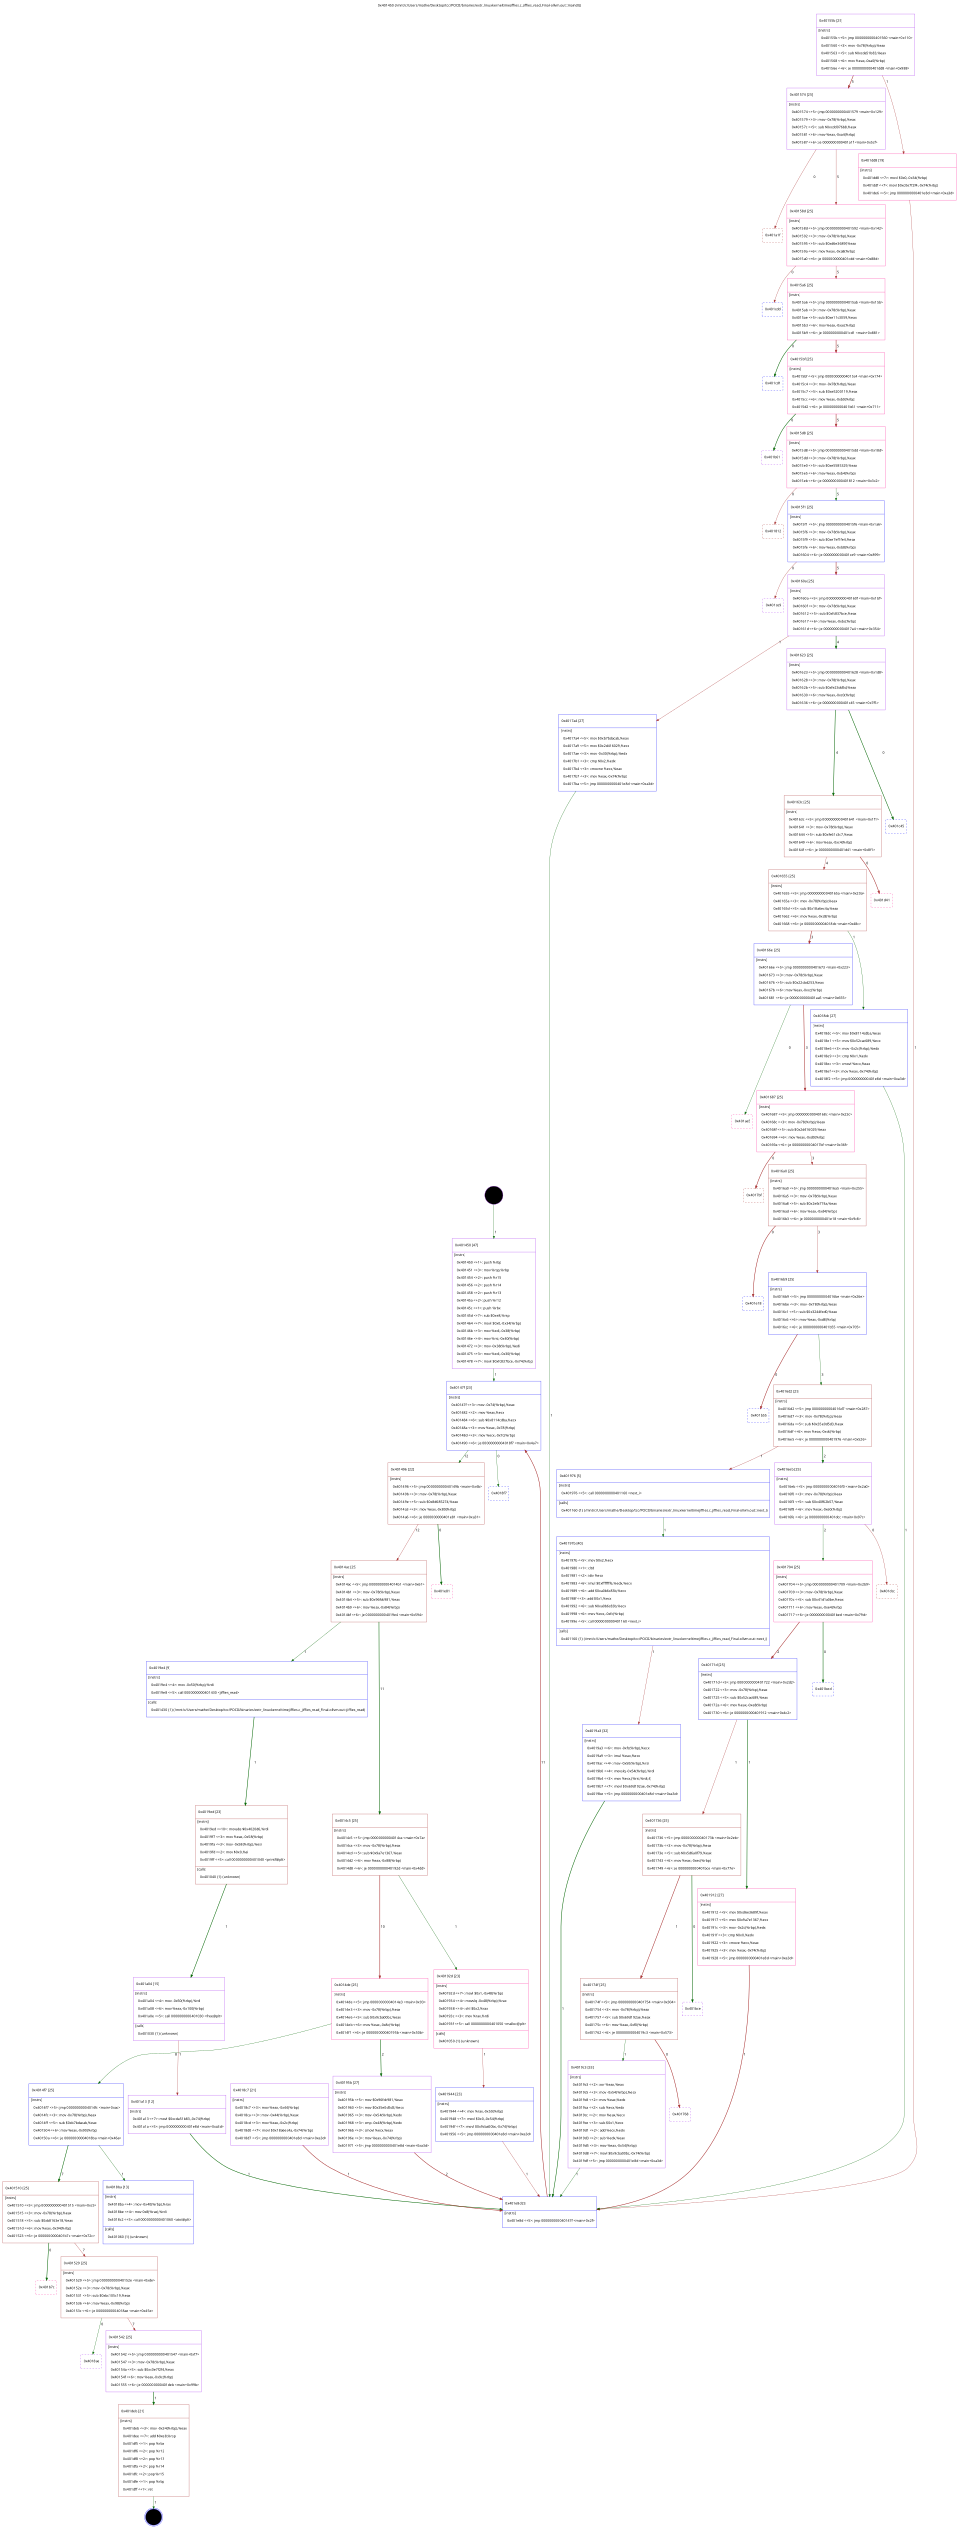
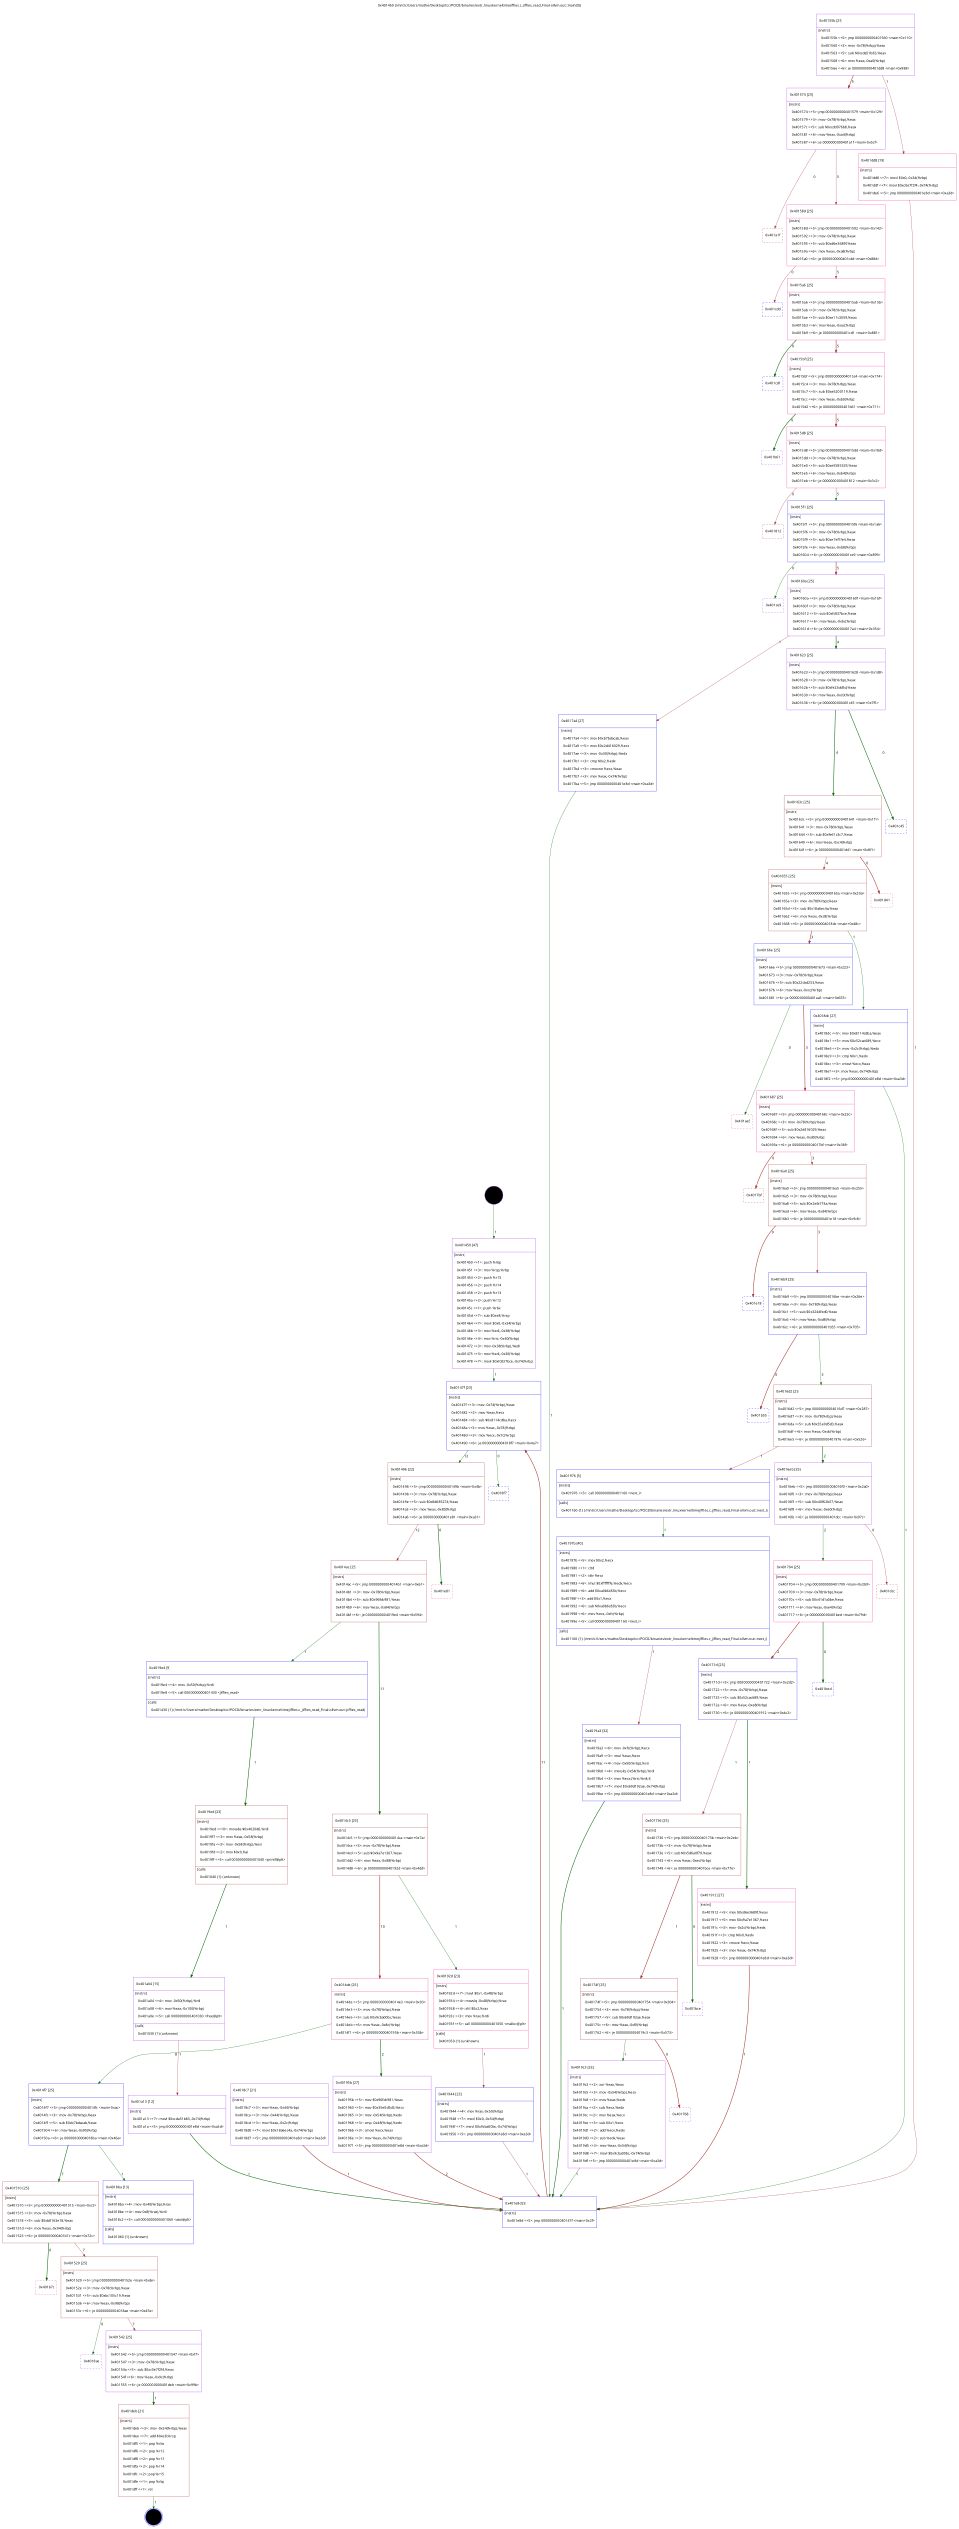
edge "0x4015f1 [25]" -> "0x401ce9": color brown -> darkgreen
